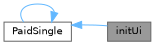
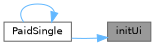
edge "initUi" -> "PaidSingle": reversed
